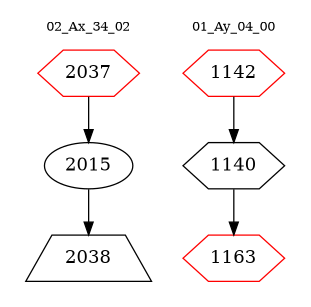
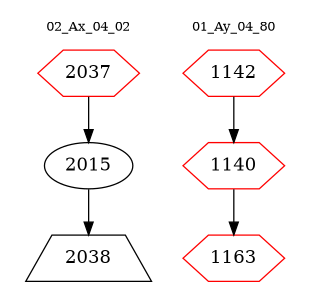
cluster "02_Ax_34_02": label "02_Ax_34_02" -> "02_Ax_04_02"
cluster "01_Ay_04_00": label "01_Ay_04_00" -> "01_Ay_04_80"
node "1140": color black -> red
